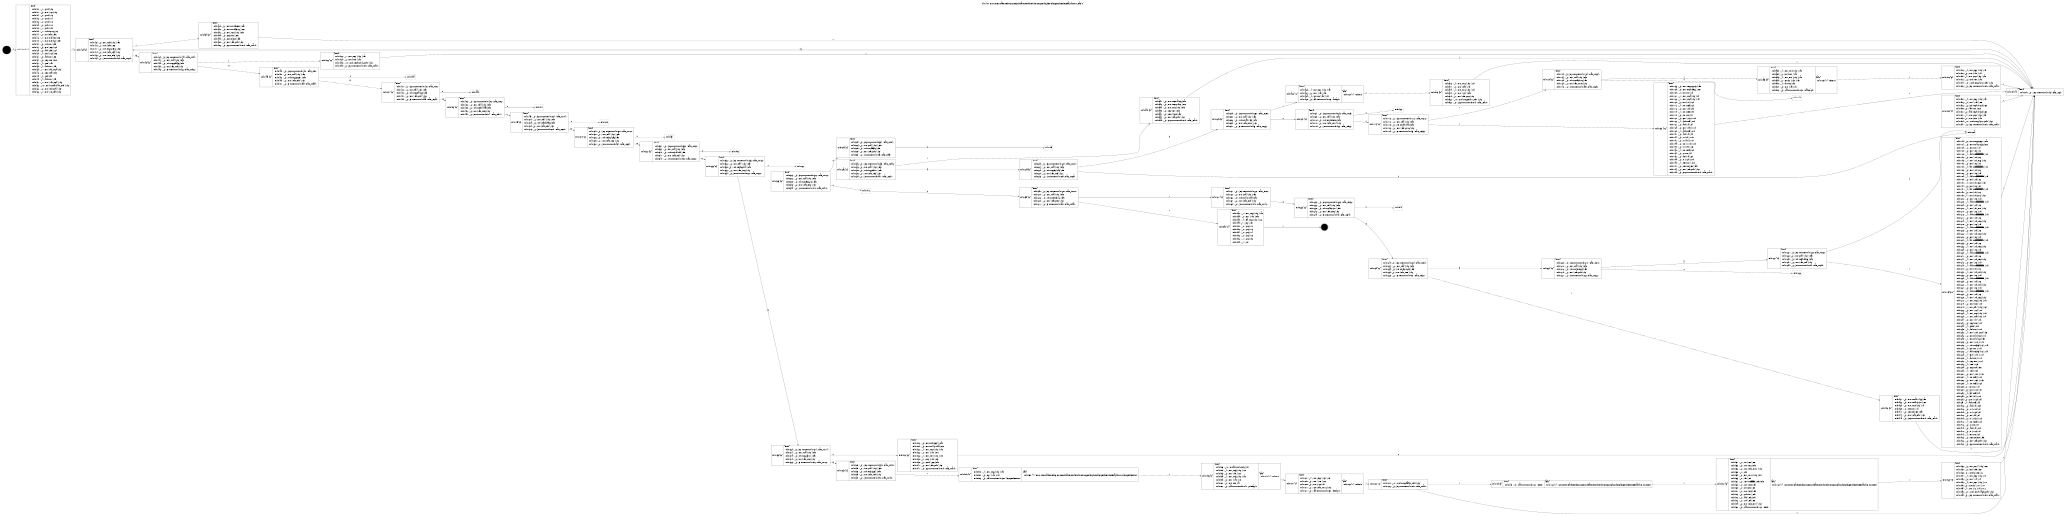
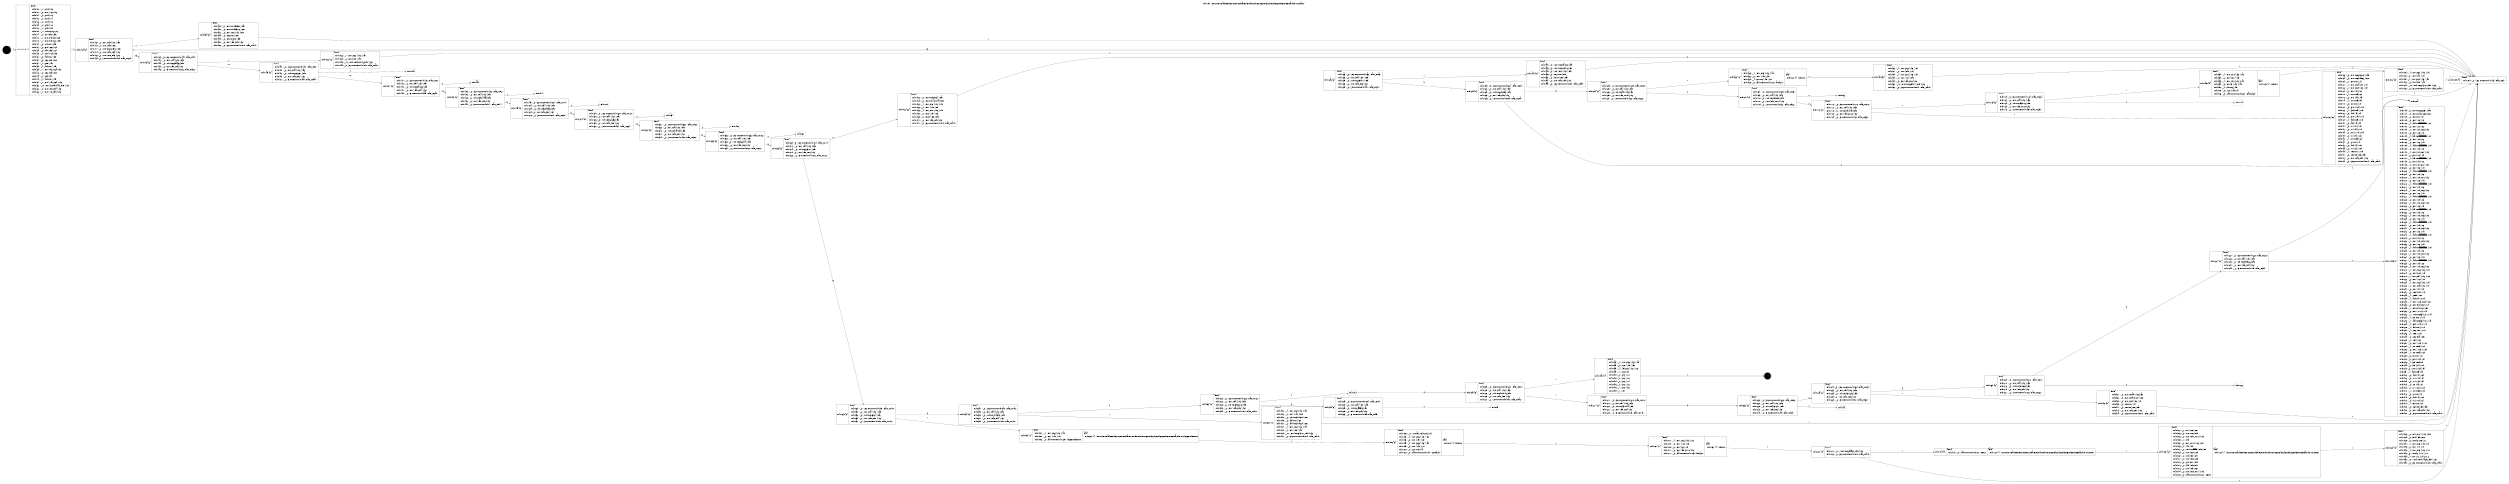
node "0x4015a7 [28]": added
